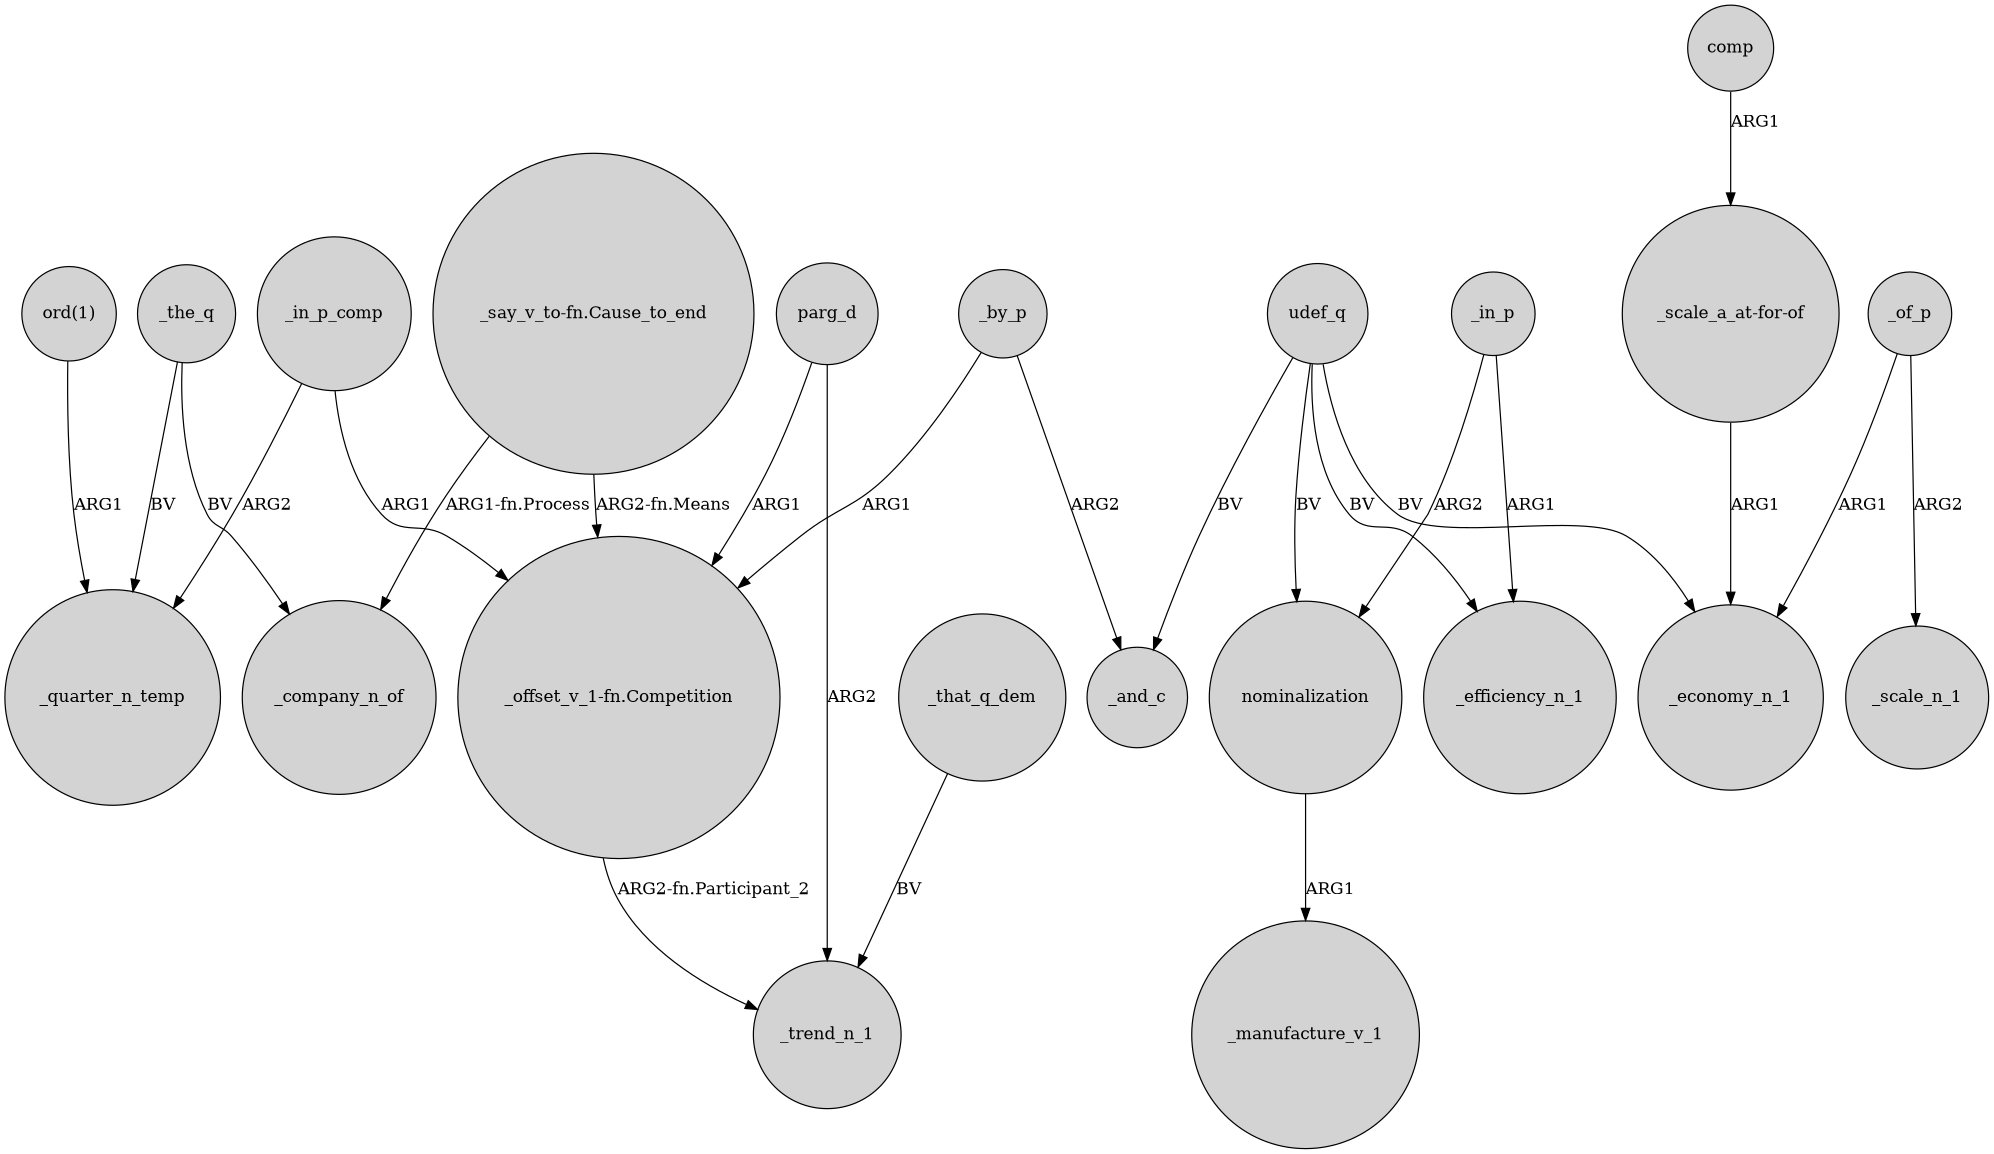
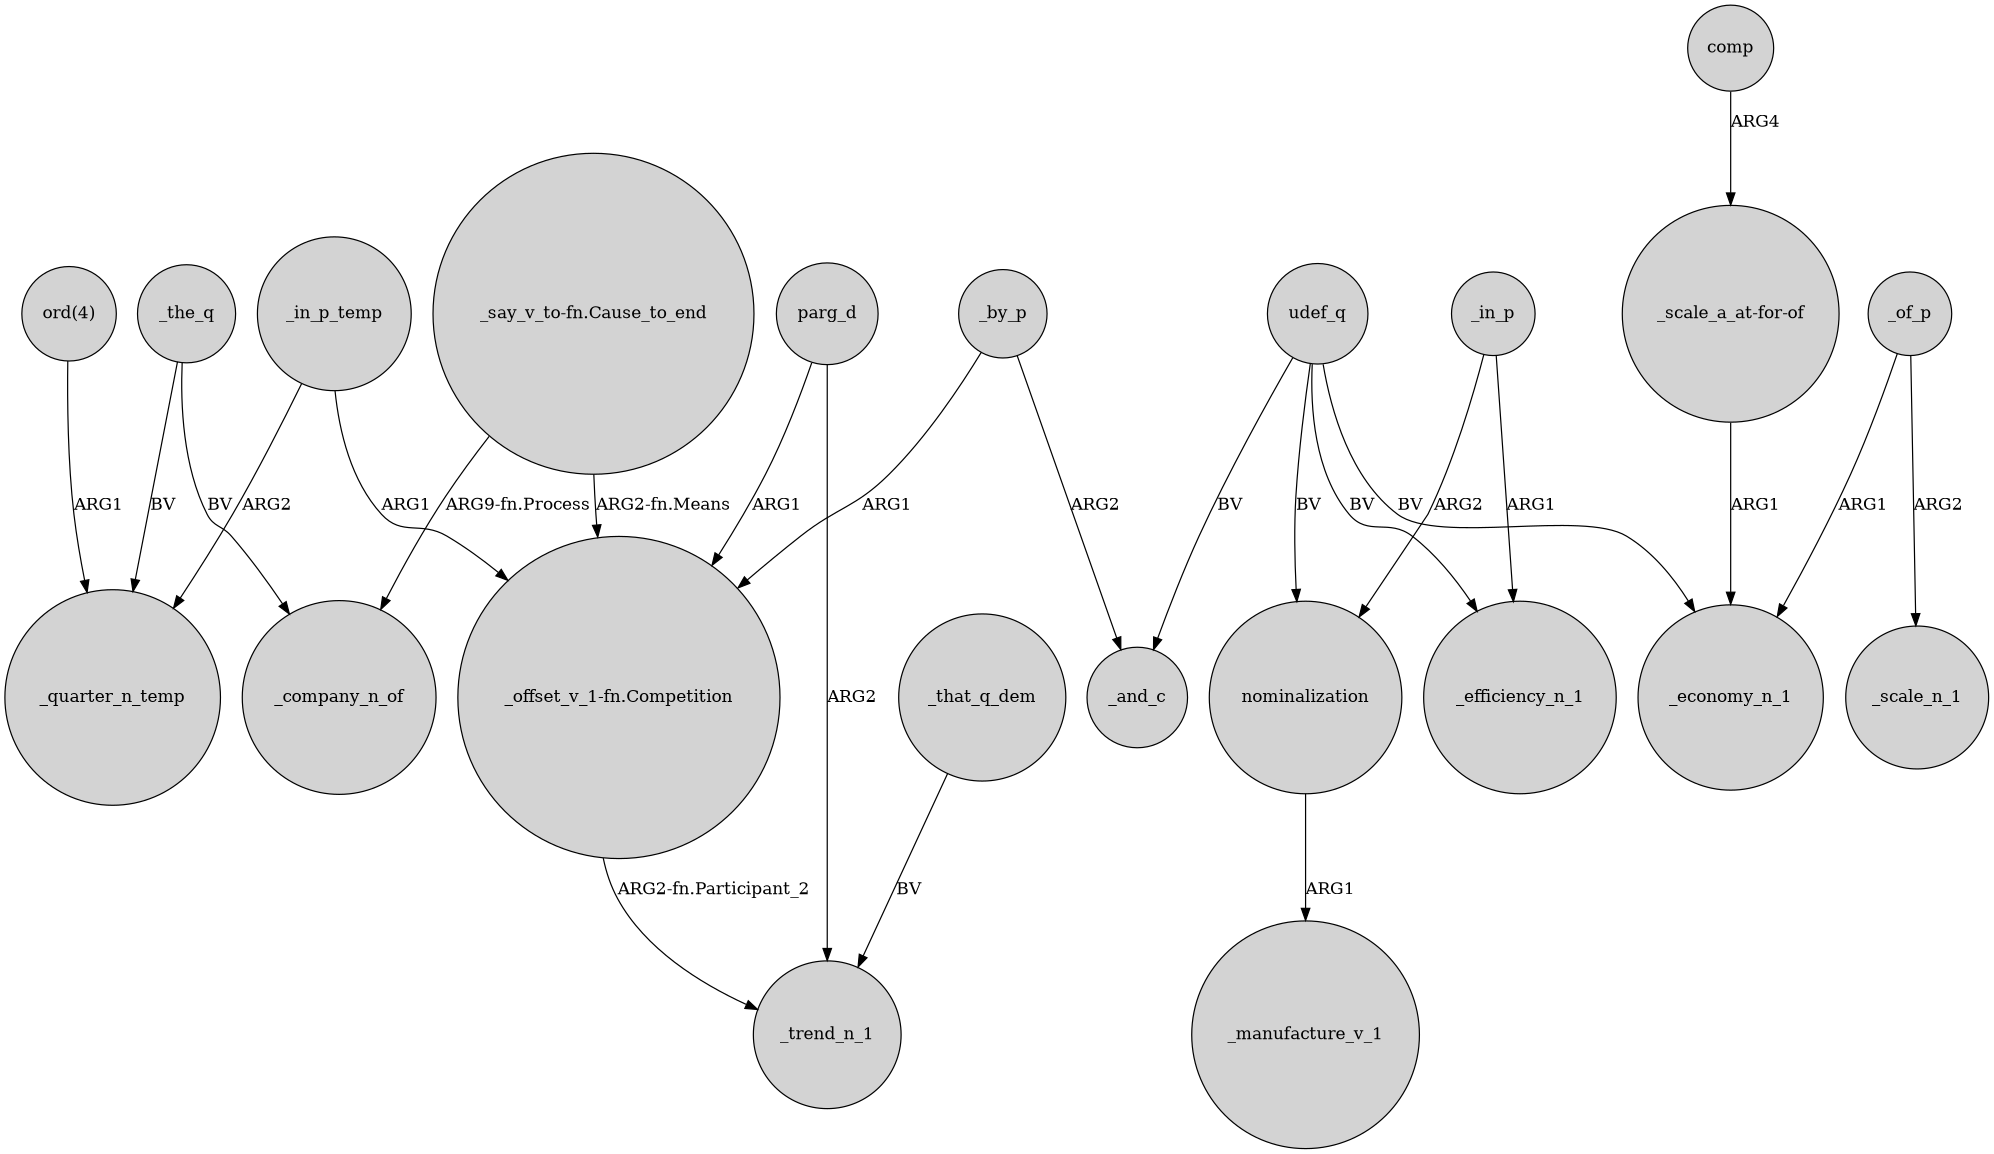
edge "comp" -> "_scale_a_at-for-of": label "ARG1" -> "ARG4"
node "ord(1)": label "ord(1)" -> "ord(4)"
node "_in_p_comp": label "_in_p_comp" -> "_in_p_temp"
edge "_say_v_to-fn.Cause_to_end" -> "_company_n_of": label "ARG1-fn.Process" -> "ARG9-fn.Process"
